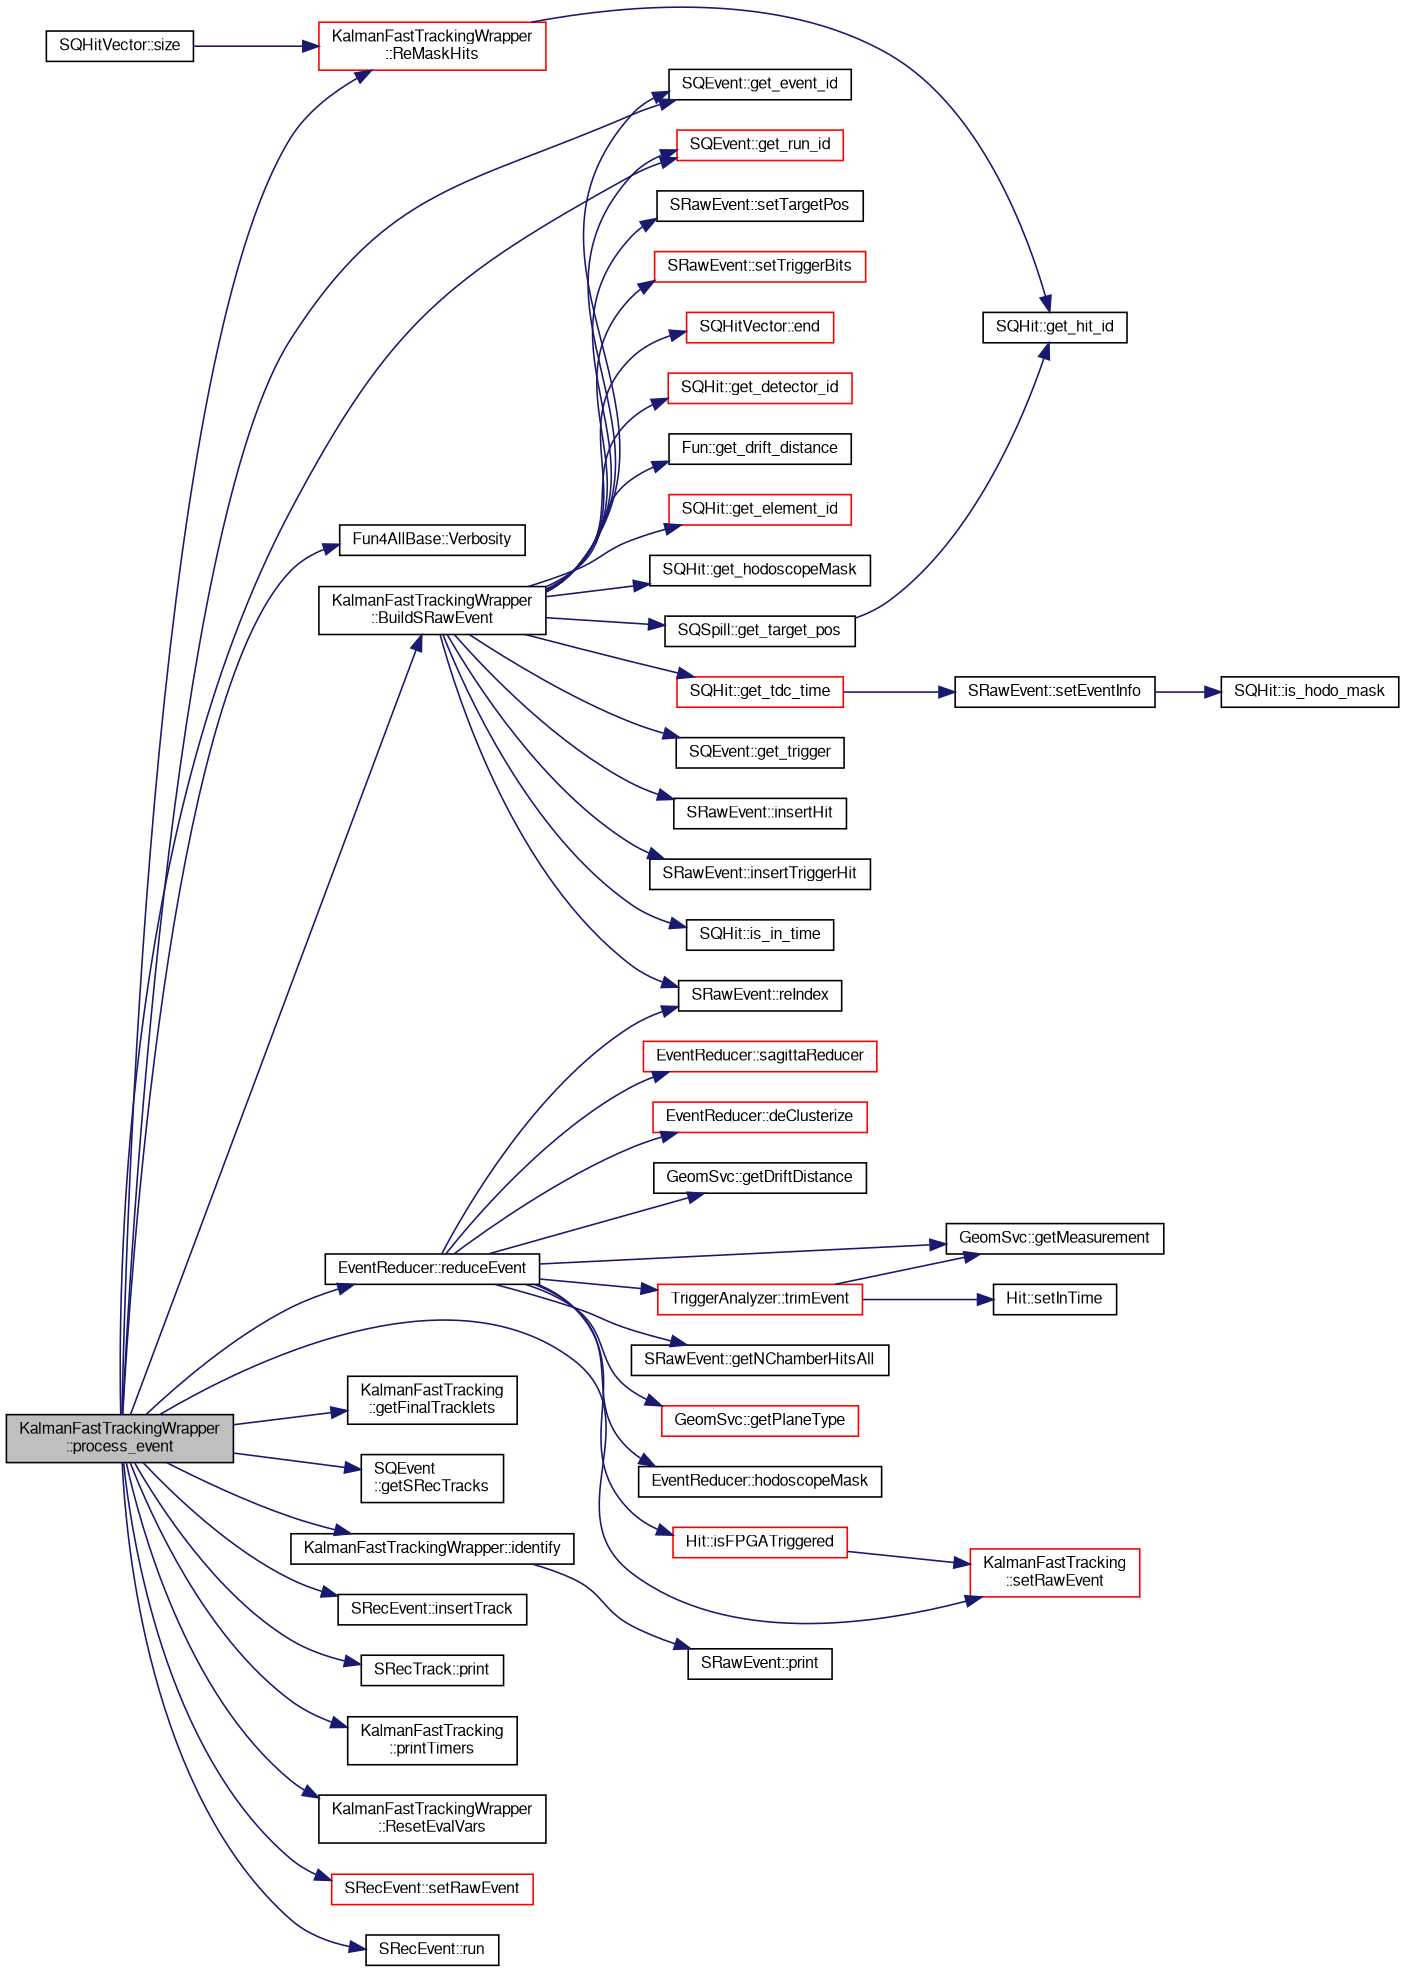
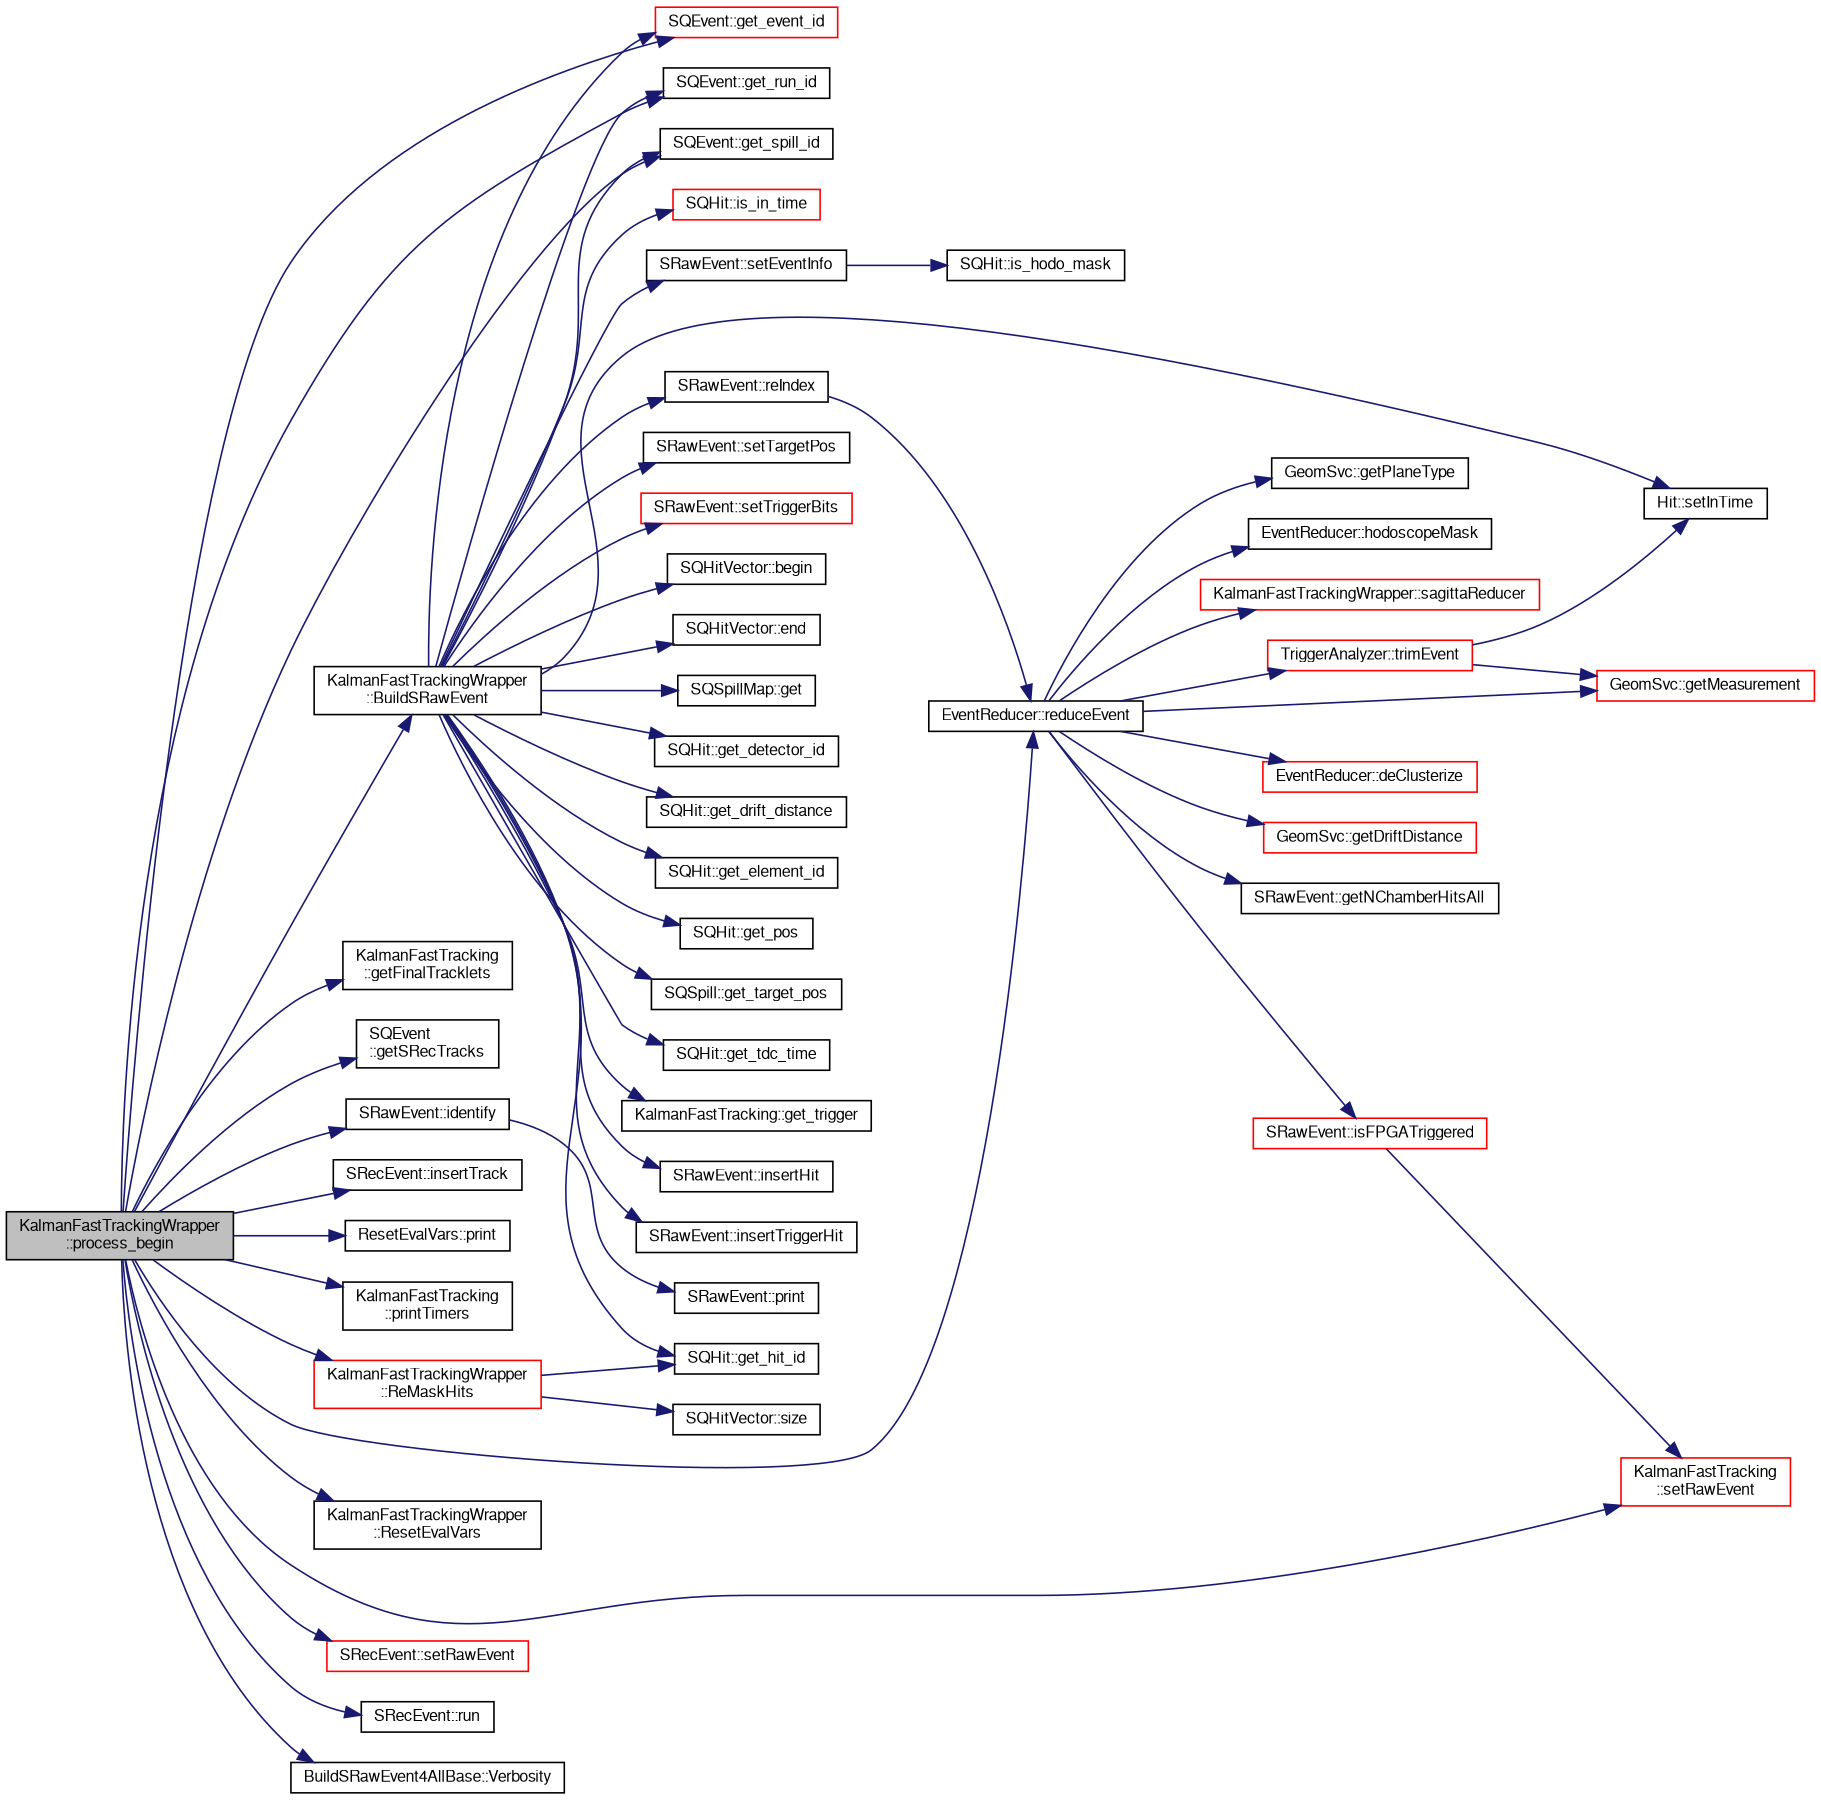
edge "SQHitVector::size" -> "KalmanFastTrackingWrapper ::ReMaskHits": reversed
node "SQEvent::get_event_id": color black -> red
node "SQEvent::get_spill_id": added
node "SQEvent::get_run_id": color red -> black
node "SQHitVector::end": color red -> black
edge "KalmanFastTrackingWrapper ::BuildSRawEvent" -> "Hit::setInTime": added
node "SQHit::get_detector_id": color red -> black
node "Fun::get_drift_distance": label "Fun::get_drift_distance" -> "SQHit::get_drift_distance"
edge "SQSpill::get_target_pos" -> "SQHit::get_hit_id": now "KalmanFastTrackingWrapper ::BuildSRawEvent" -> "SQHit::get_hit_id"
node "SQHit::get_element_id": color red -> black
node "Fun4AllBase::Verbosity": label "Fun4AllBase::Verbosity" -> "BuildSRawEvent4AllBase::Verbosity"
node "SQHitVector::begin": added
node "SQHit::get_hodoscopeMask": label "SQHit::get_hodoscopeMask" -> "SQHit::get_pos"
node "SQSpillMap::get": added
node "SQHit::get_tdc_time": color red -> black
edge "SQHit::get_tdc_time" -> "SRawEvent::setEventInfo": now "KalmanFastTrackingWrapper ::BuildSRawEvent" -> "SRawEvent::setEventInfo"
node "SQEvent::get_trigger": label "SQEvent::get_trigger" -> "KalmanFastTracking::get_trigger"
node "SQHit::is_in_time": color black -> red
node "EventReducer::sagittaReducer": label "EventReducer::sagittaReducer" -> "KalmanFastTrackingWrapper::sagittaReducer"
edge "EventReducer::reduceEvent" -> "SRawEvent::reIndex": reversed
node "GeomSvc::getDriftDistance": color black -> red
node "GeomSvc::getMeasurement": color black -> red
node "GeomSvc::getPlaneType": color red -> black
node "KalmanFastTrackingWrapper ::process_event": label "KalmanFastTrackingWrapper ::process_event" -> "KalmanFastTrackingWrapper ::process_begin"
node "Hit::isFPGATriggered": label "Hit::isFPGATriggered" -> "SRawEvent::isFPGATriggered"
node "KalmanFastTrackingWrapper::identify": label "KalmanFastTrackingWrapper::identify" -> "SRawEvent::identify"
node "SRecTrack::print": label "SRecTrack::print" -> "ResetEvalVars::print"
